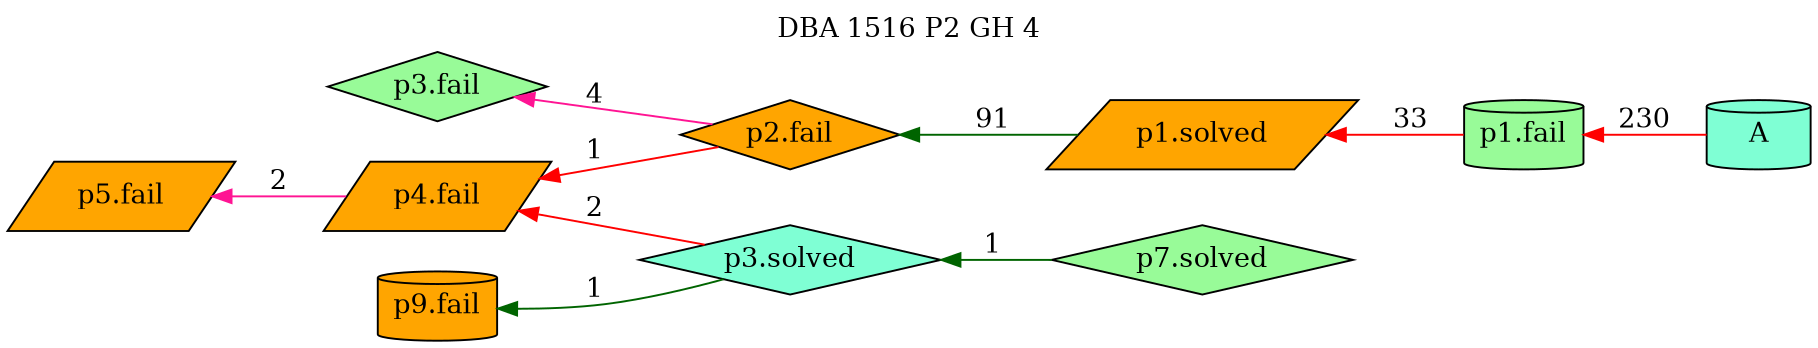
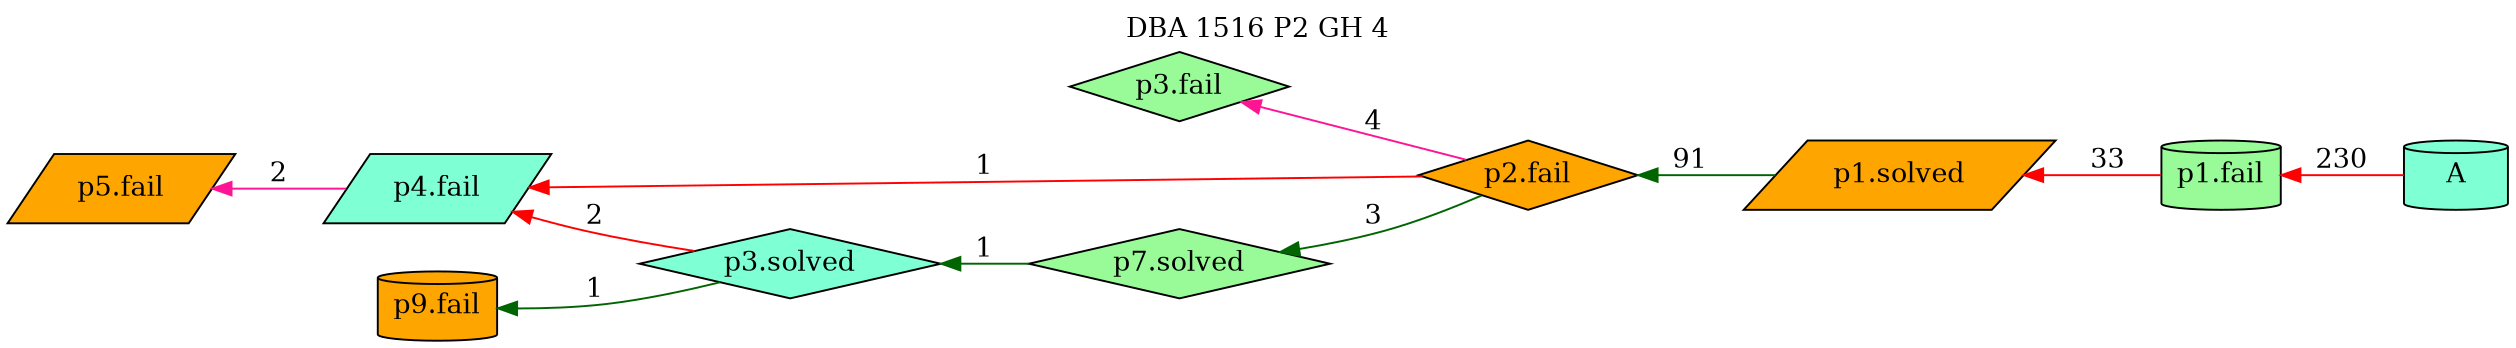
node "p4.fail": fillcolor orange -> aquamarine
edge "p2.fail" -> "p7.solved": added, label "3"
